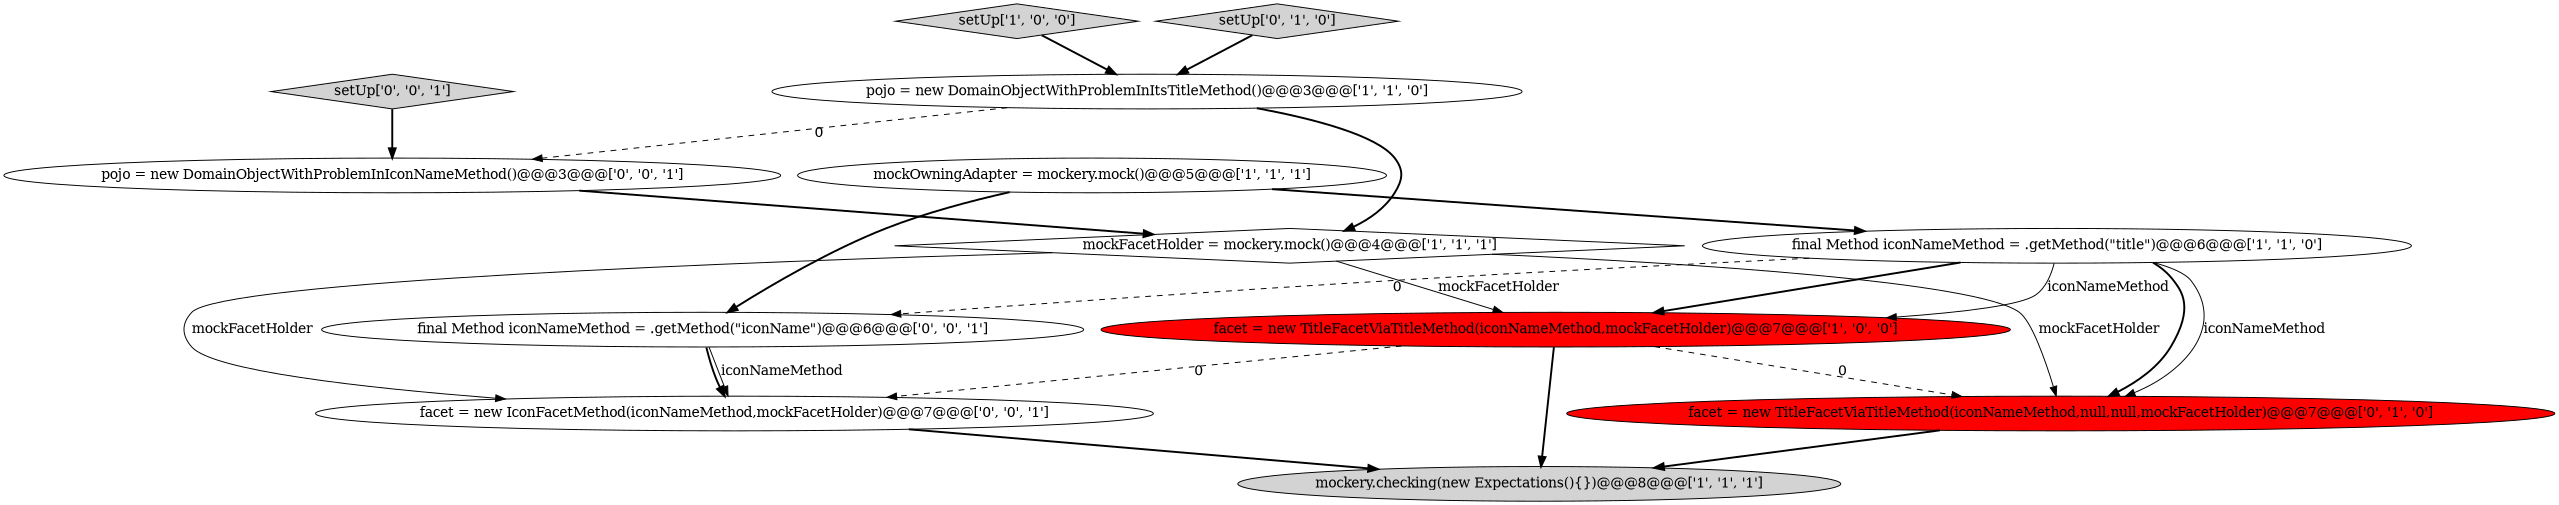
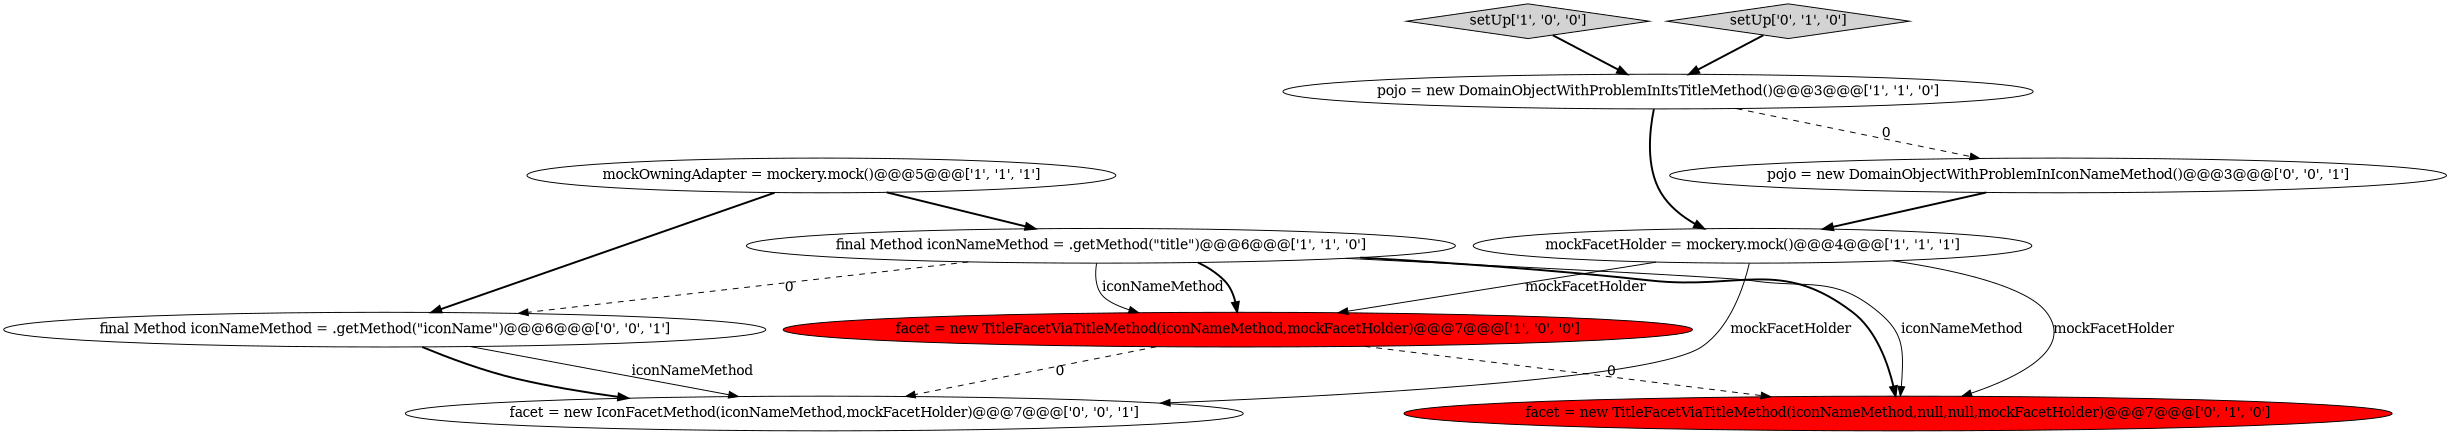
node "setUp['0', '0', '1']": removed
node "mockFacetHolder = mockery.mock()@@@4@@@['1', '1', '1']": shape diamond -> ellipse
node "mockery.checking(new Expectations(){})@@@8@@@['1', '1', '1']": removed
